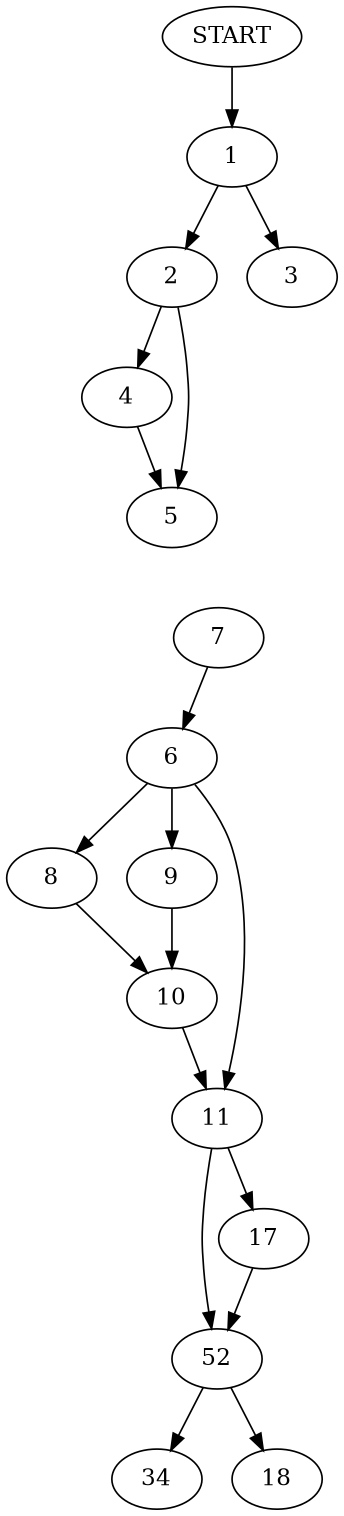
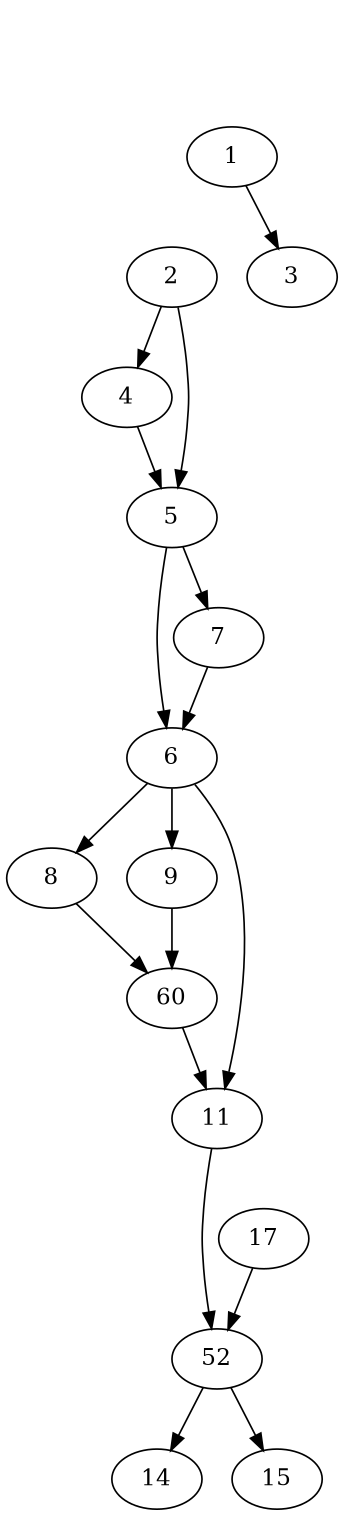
node "START": removed
edge "1" -> "2": removed
edge "5" -> "7": added
edge "5" -> "6": added
node "10": label "10" -> "60"
edge "11" -> "17": removed
node "34": label "34" -> "14"
node "18": label "18" -> "15"
